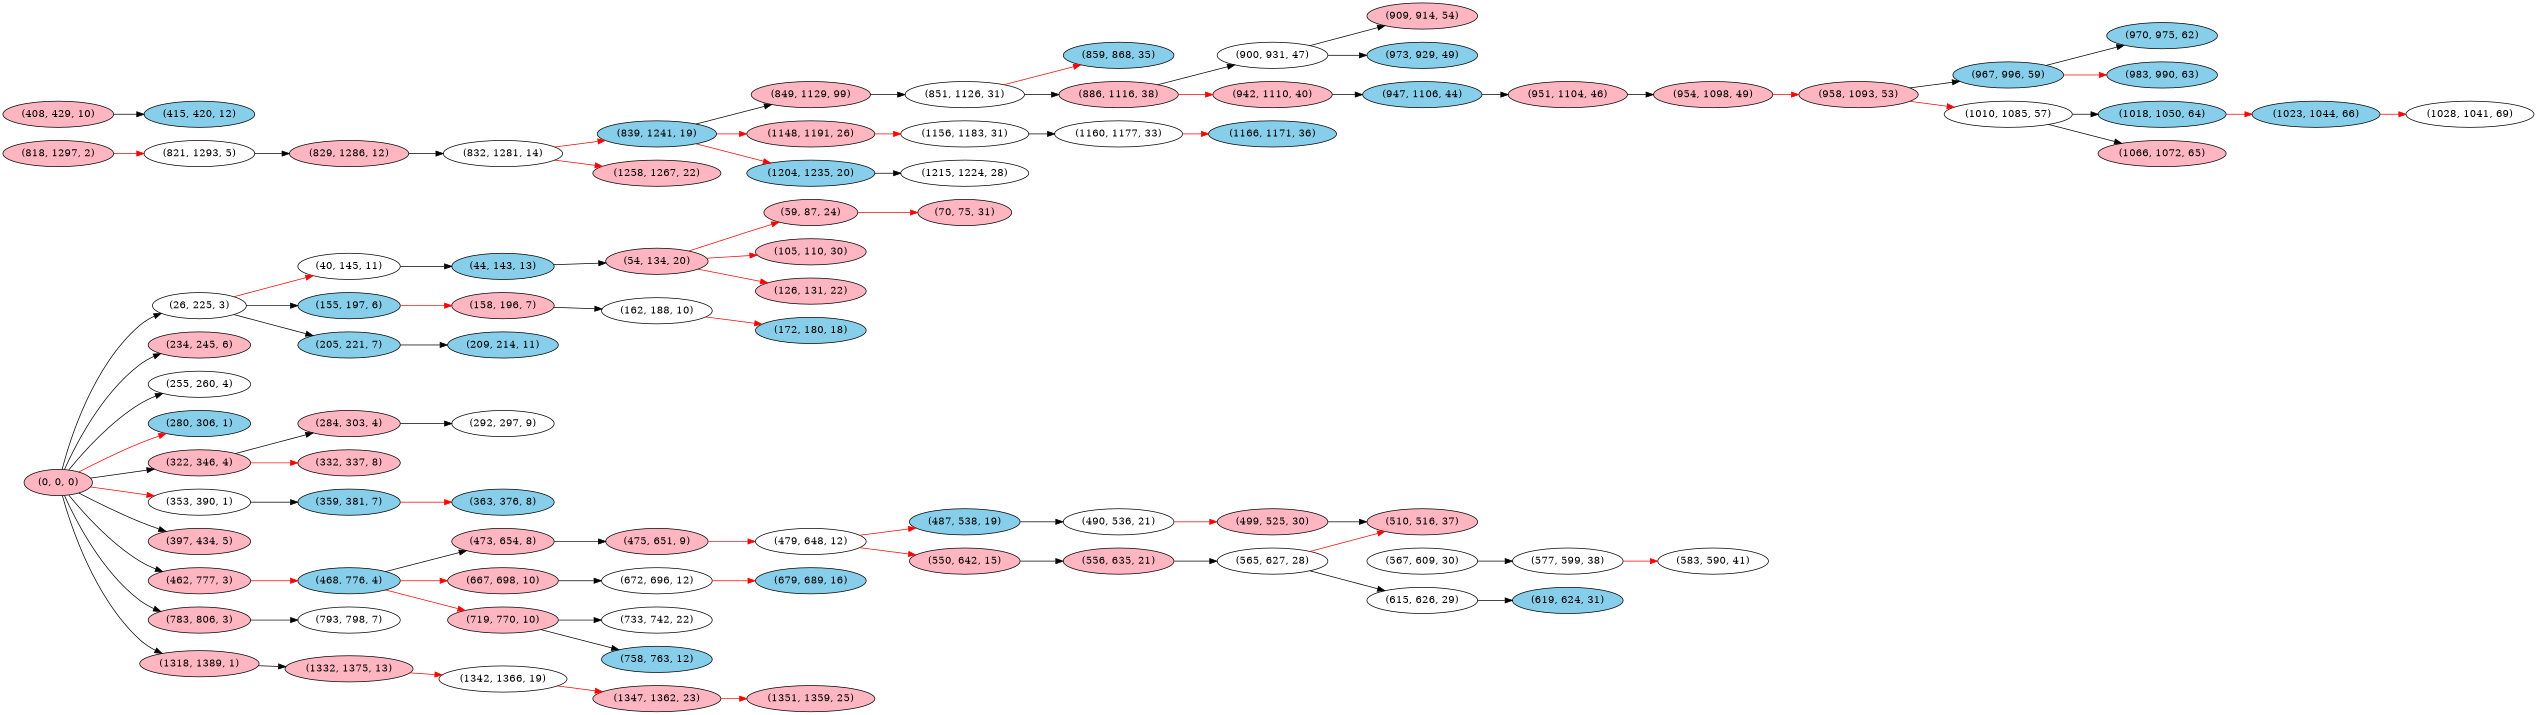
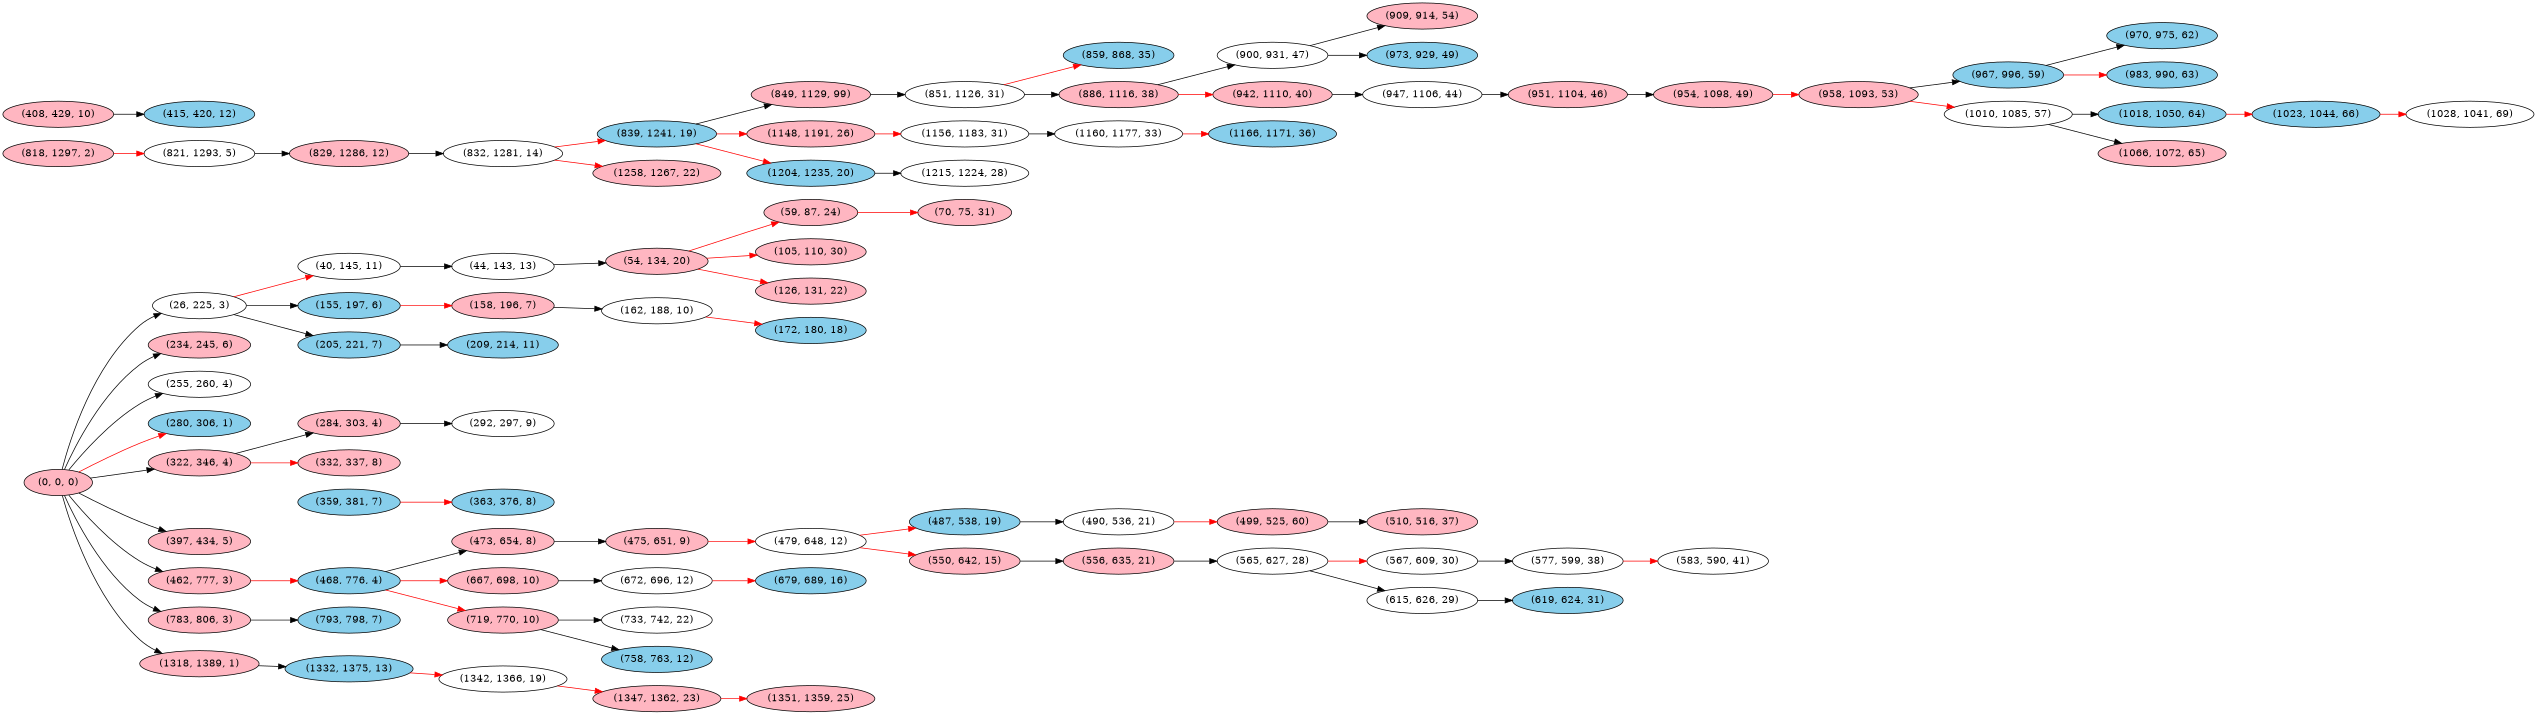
node "(947, 1106, 44)": fillcolor skyblue -> white
node "(44, 143, 13)": fillcolor skyblue -> white
node "(353, 390, 1)": removed
node "(499, 525, 30)": label "(499, 525, 30)" -> "(499, 525, 60)"
edge "(565, 627, 28)" -> "(510, 516, 37)": now "(565, 627, 28)" -> "(567, 609, 30)"
node "(793, 798, 7)": fillcolor white -> skyblue
node "(1332, 1375, 13)": fillcolor lightpink -> skyblue
